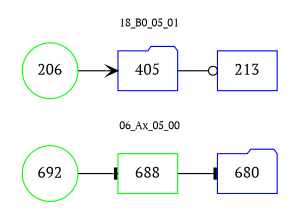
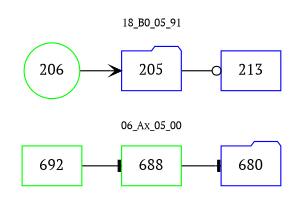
cluster "18_B0_05_01": label "18_B0_05_01" -> "18_B0_05_91"
node "405": label "405" -> "205"
node "692": shape circle -> box
